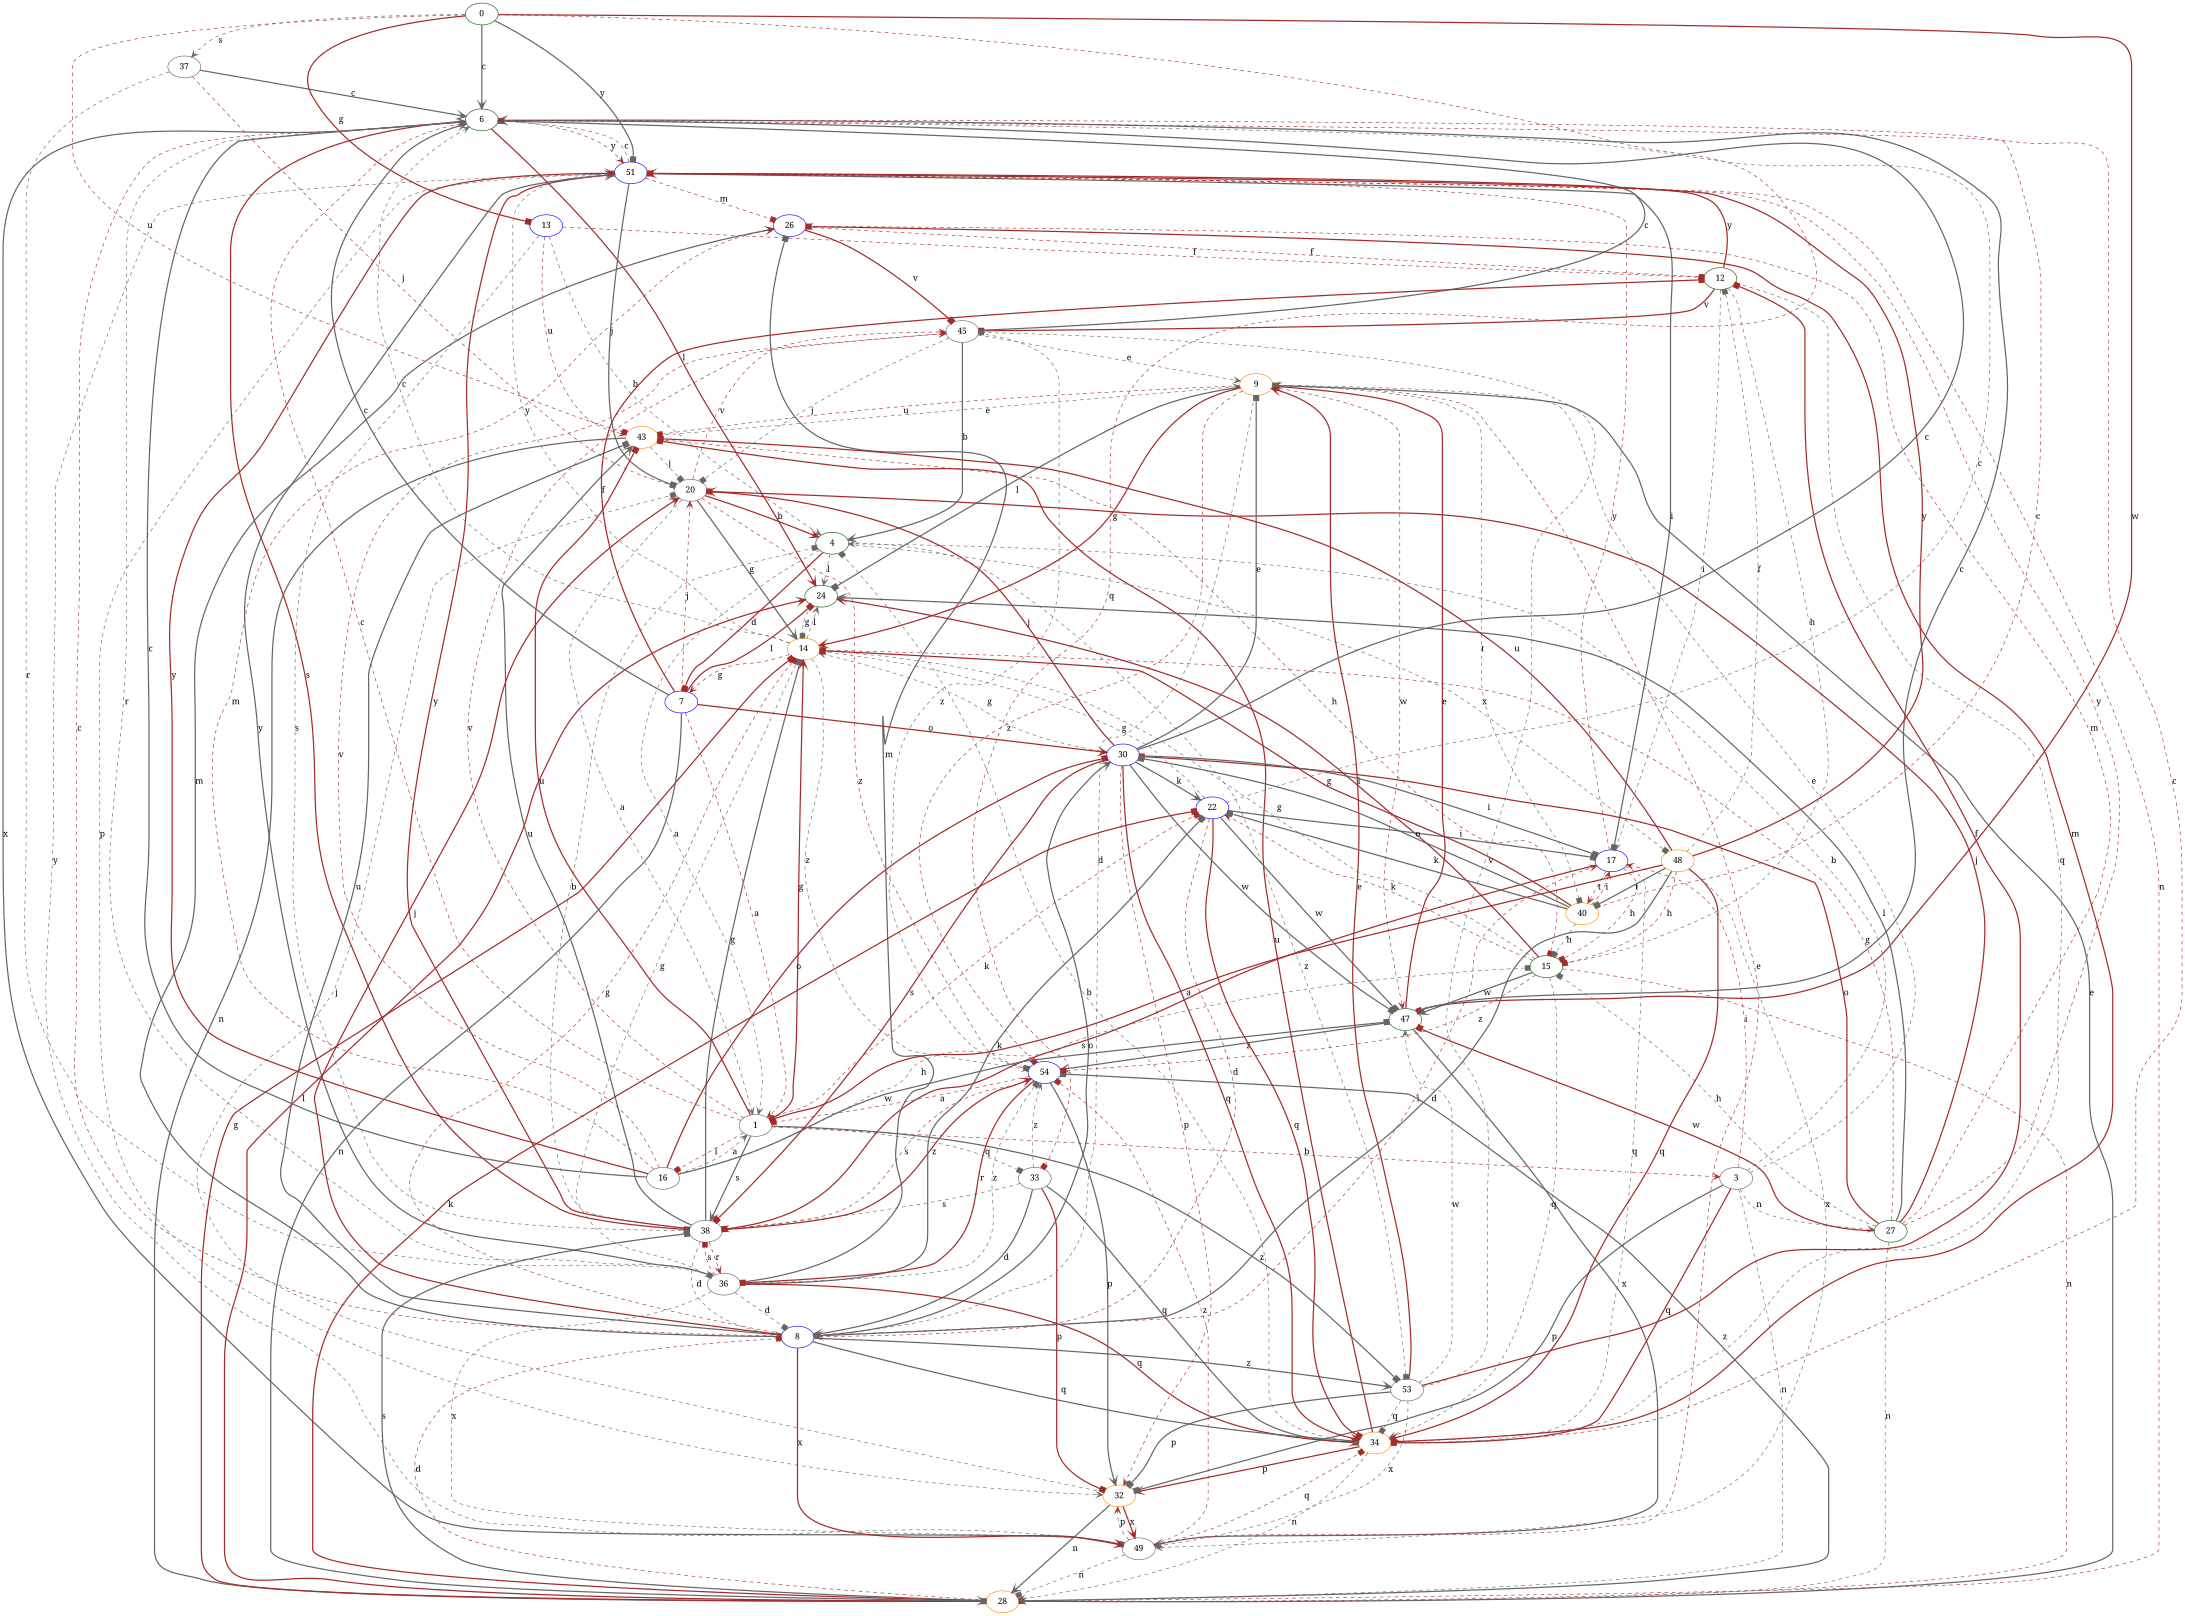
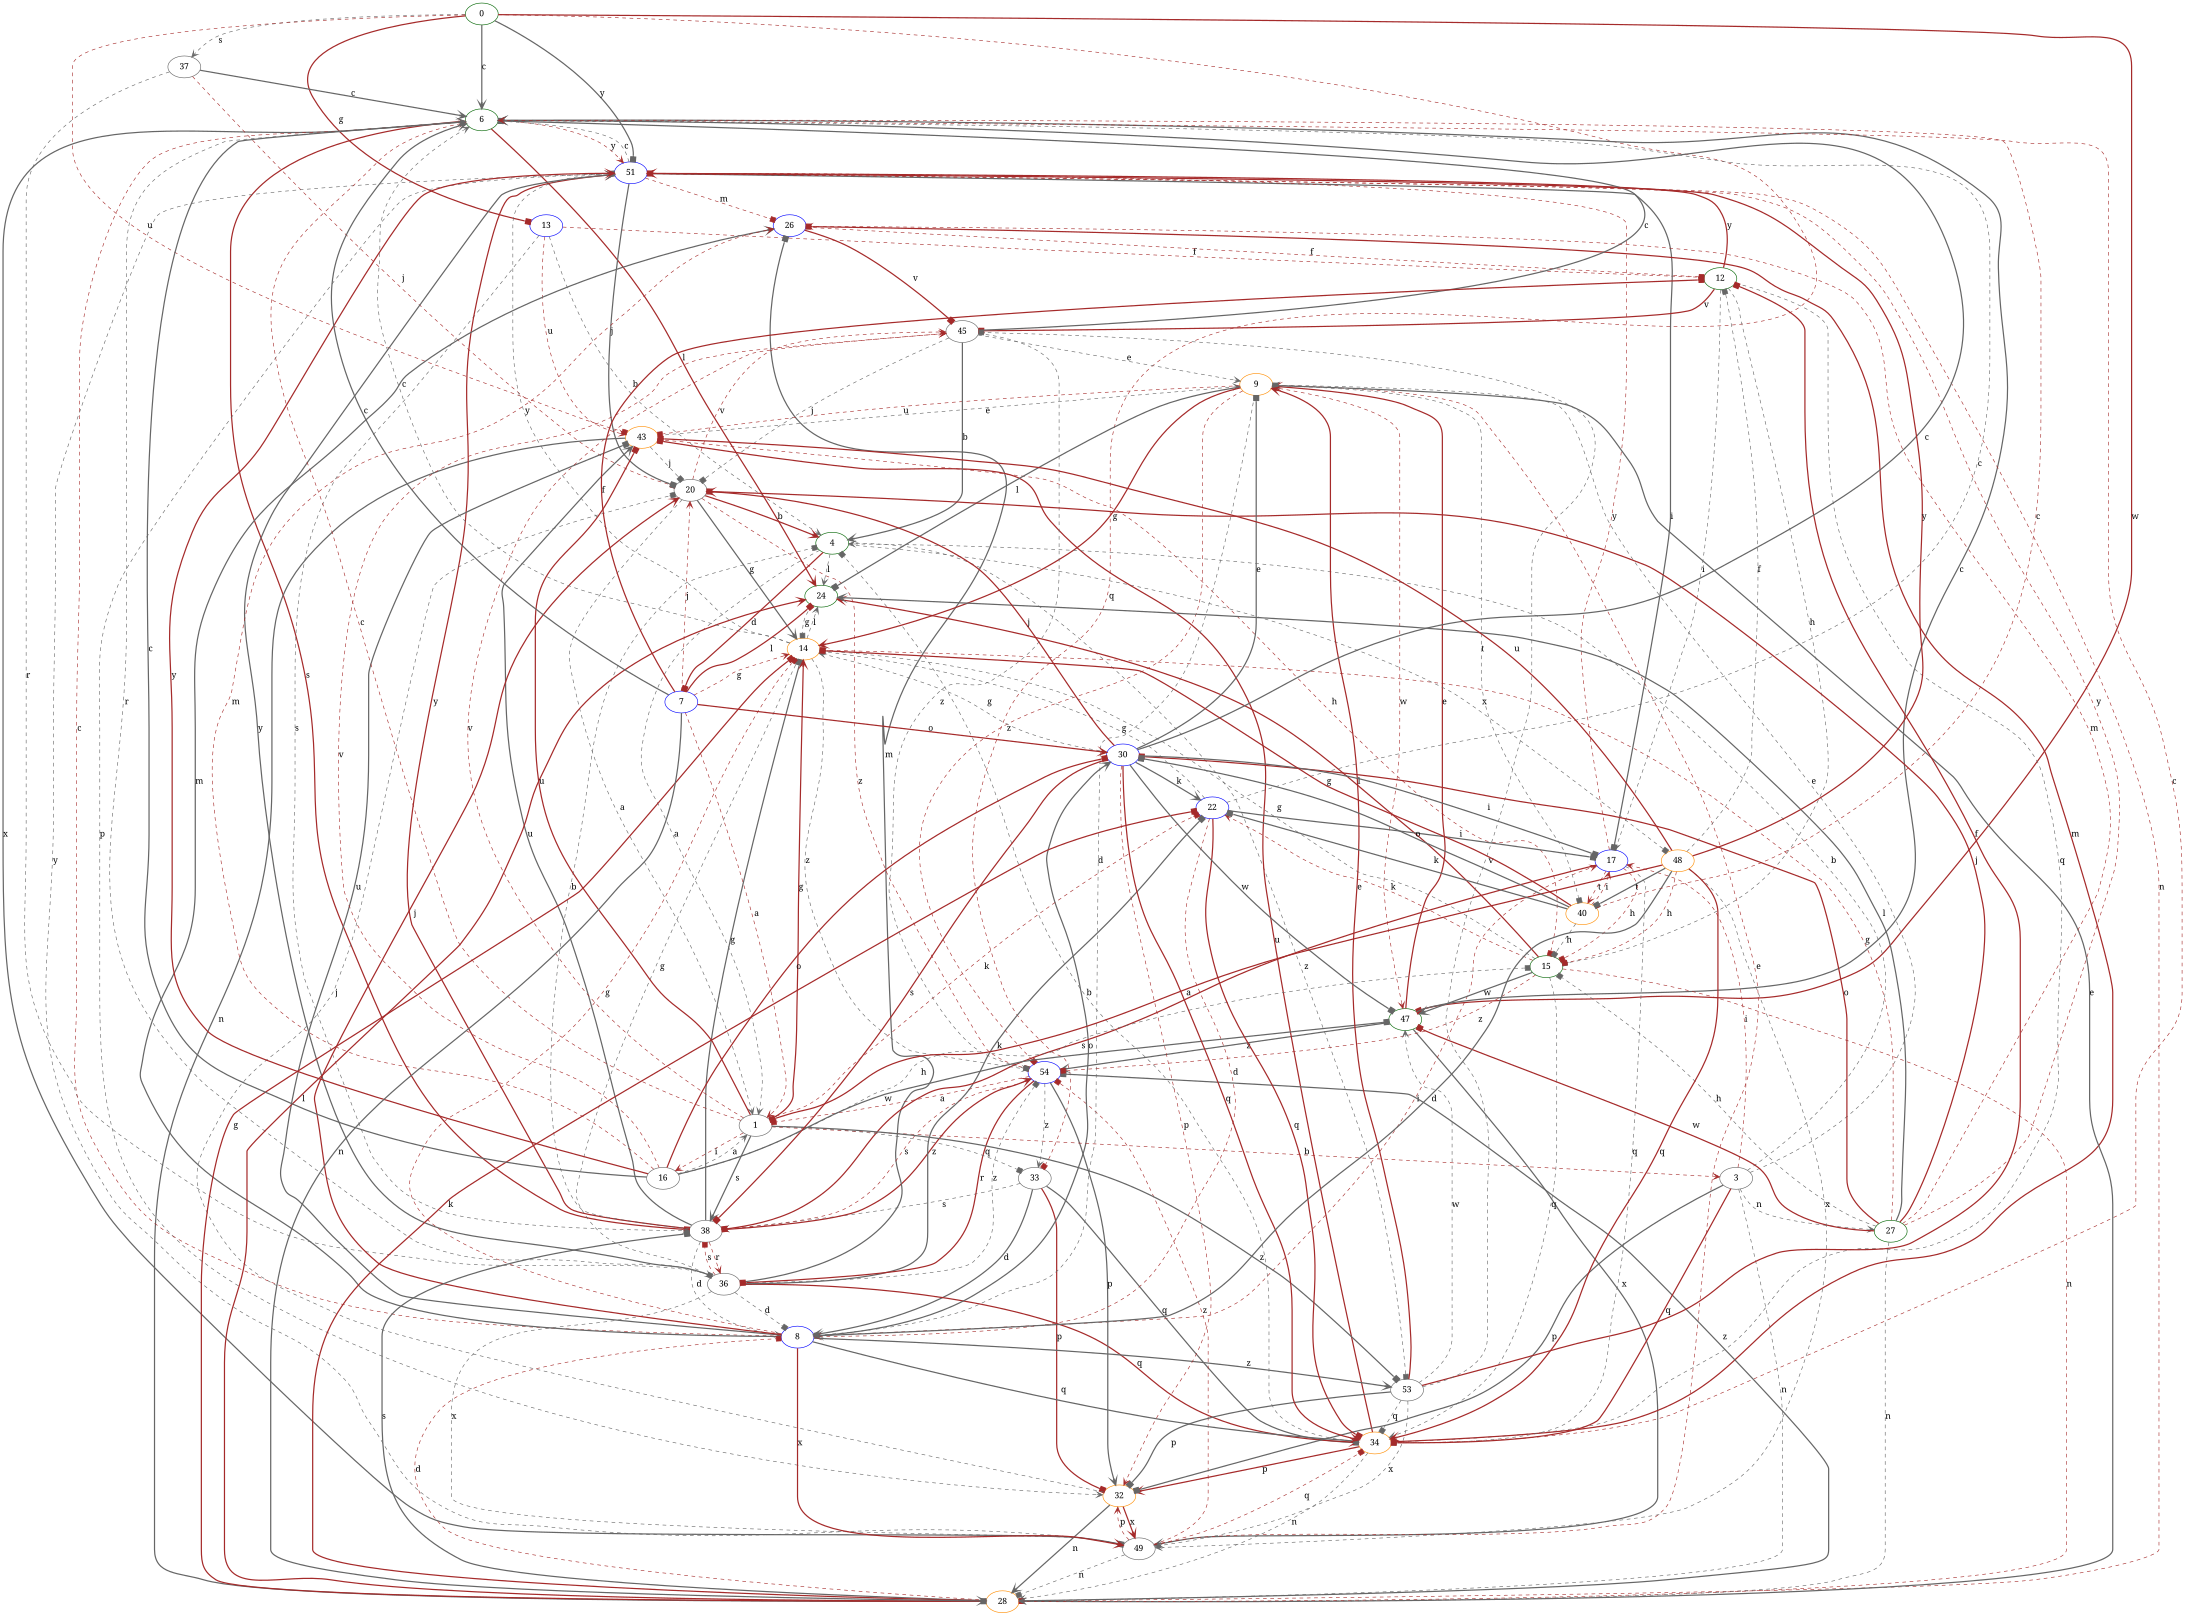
edge "14" -> "7": reversed
edge "22" -> "47": removed, label "w"
edge "33" -> "54": reversed
edge "1" -> "16": arrowhead box -> vee
